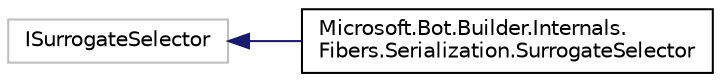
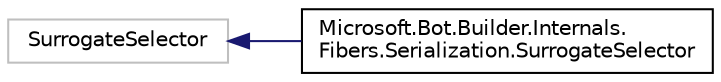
node "ISurrogateSelector": label "ISurrogateSelector" -> "SurrogateSelector"
